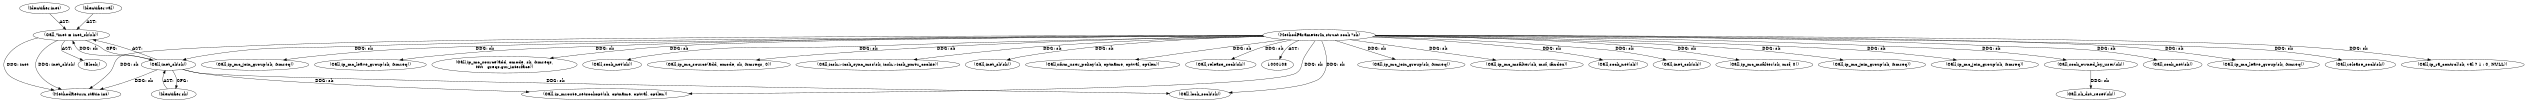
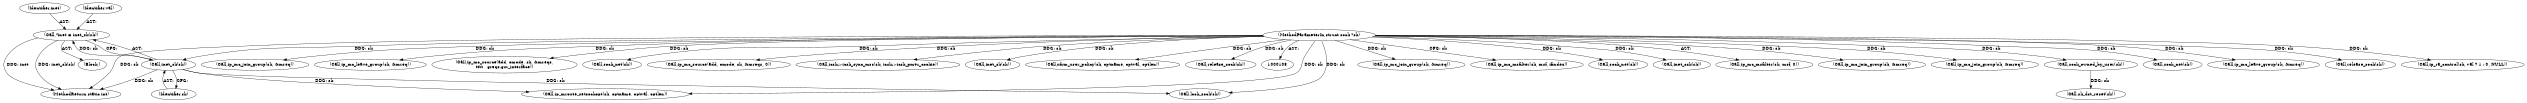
edge "(MethodParameterIn,struct sock *sk)" -> "(Call,ip_mc_msfilter(sk, msf, ifindex))": label "DDG: sk" -> "CFG: sk"
edge "(MethodParameterIn,struct sock *sk)" -> "(Call,ip_mc_msfilter(sk, msf, 0))": label "DDG: sk" -> "AST: "
